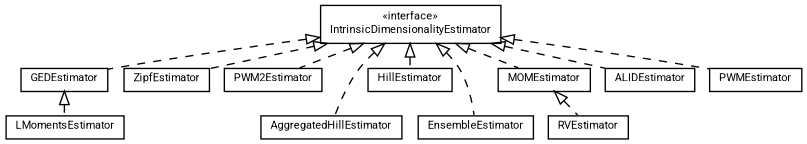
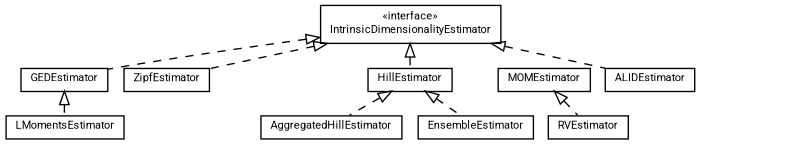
edge "MOMEstimator" -> "IntrinsicDimensionalityEstimator": removed
node "PWM2Estimator": removed
node "PWMEstimator": removed
edge "AggregatedHillEstimator" -> "IntrinsicDimensionalityEstimator": now "AggregatedHillEstimator" -> "HillEstimator"
edge "EnsembleEstimator" -> "IntrinsicDimensionalityEstimator": now "EnsembleEstimator" -> "HillEstimator"
